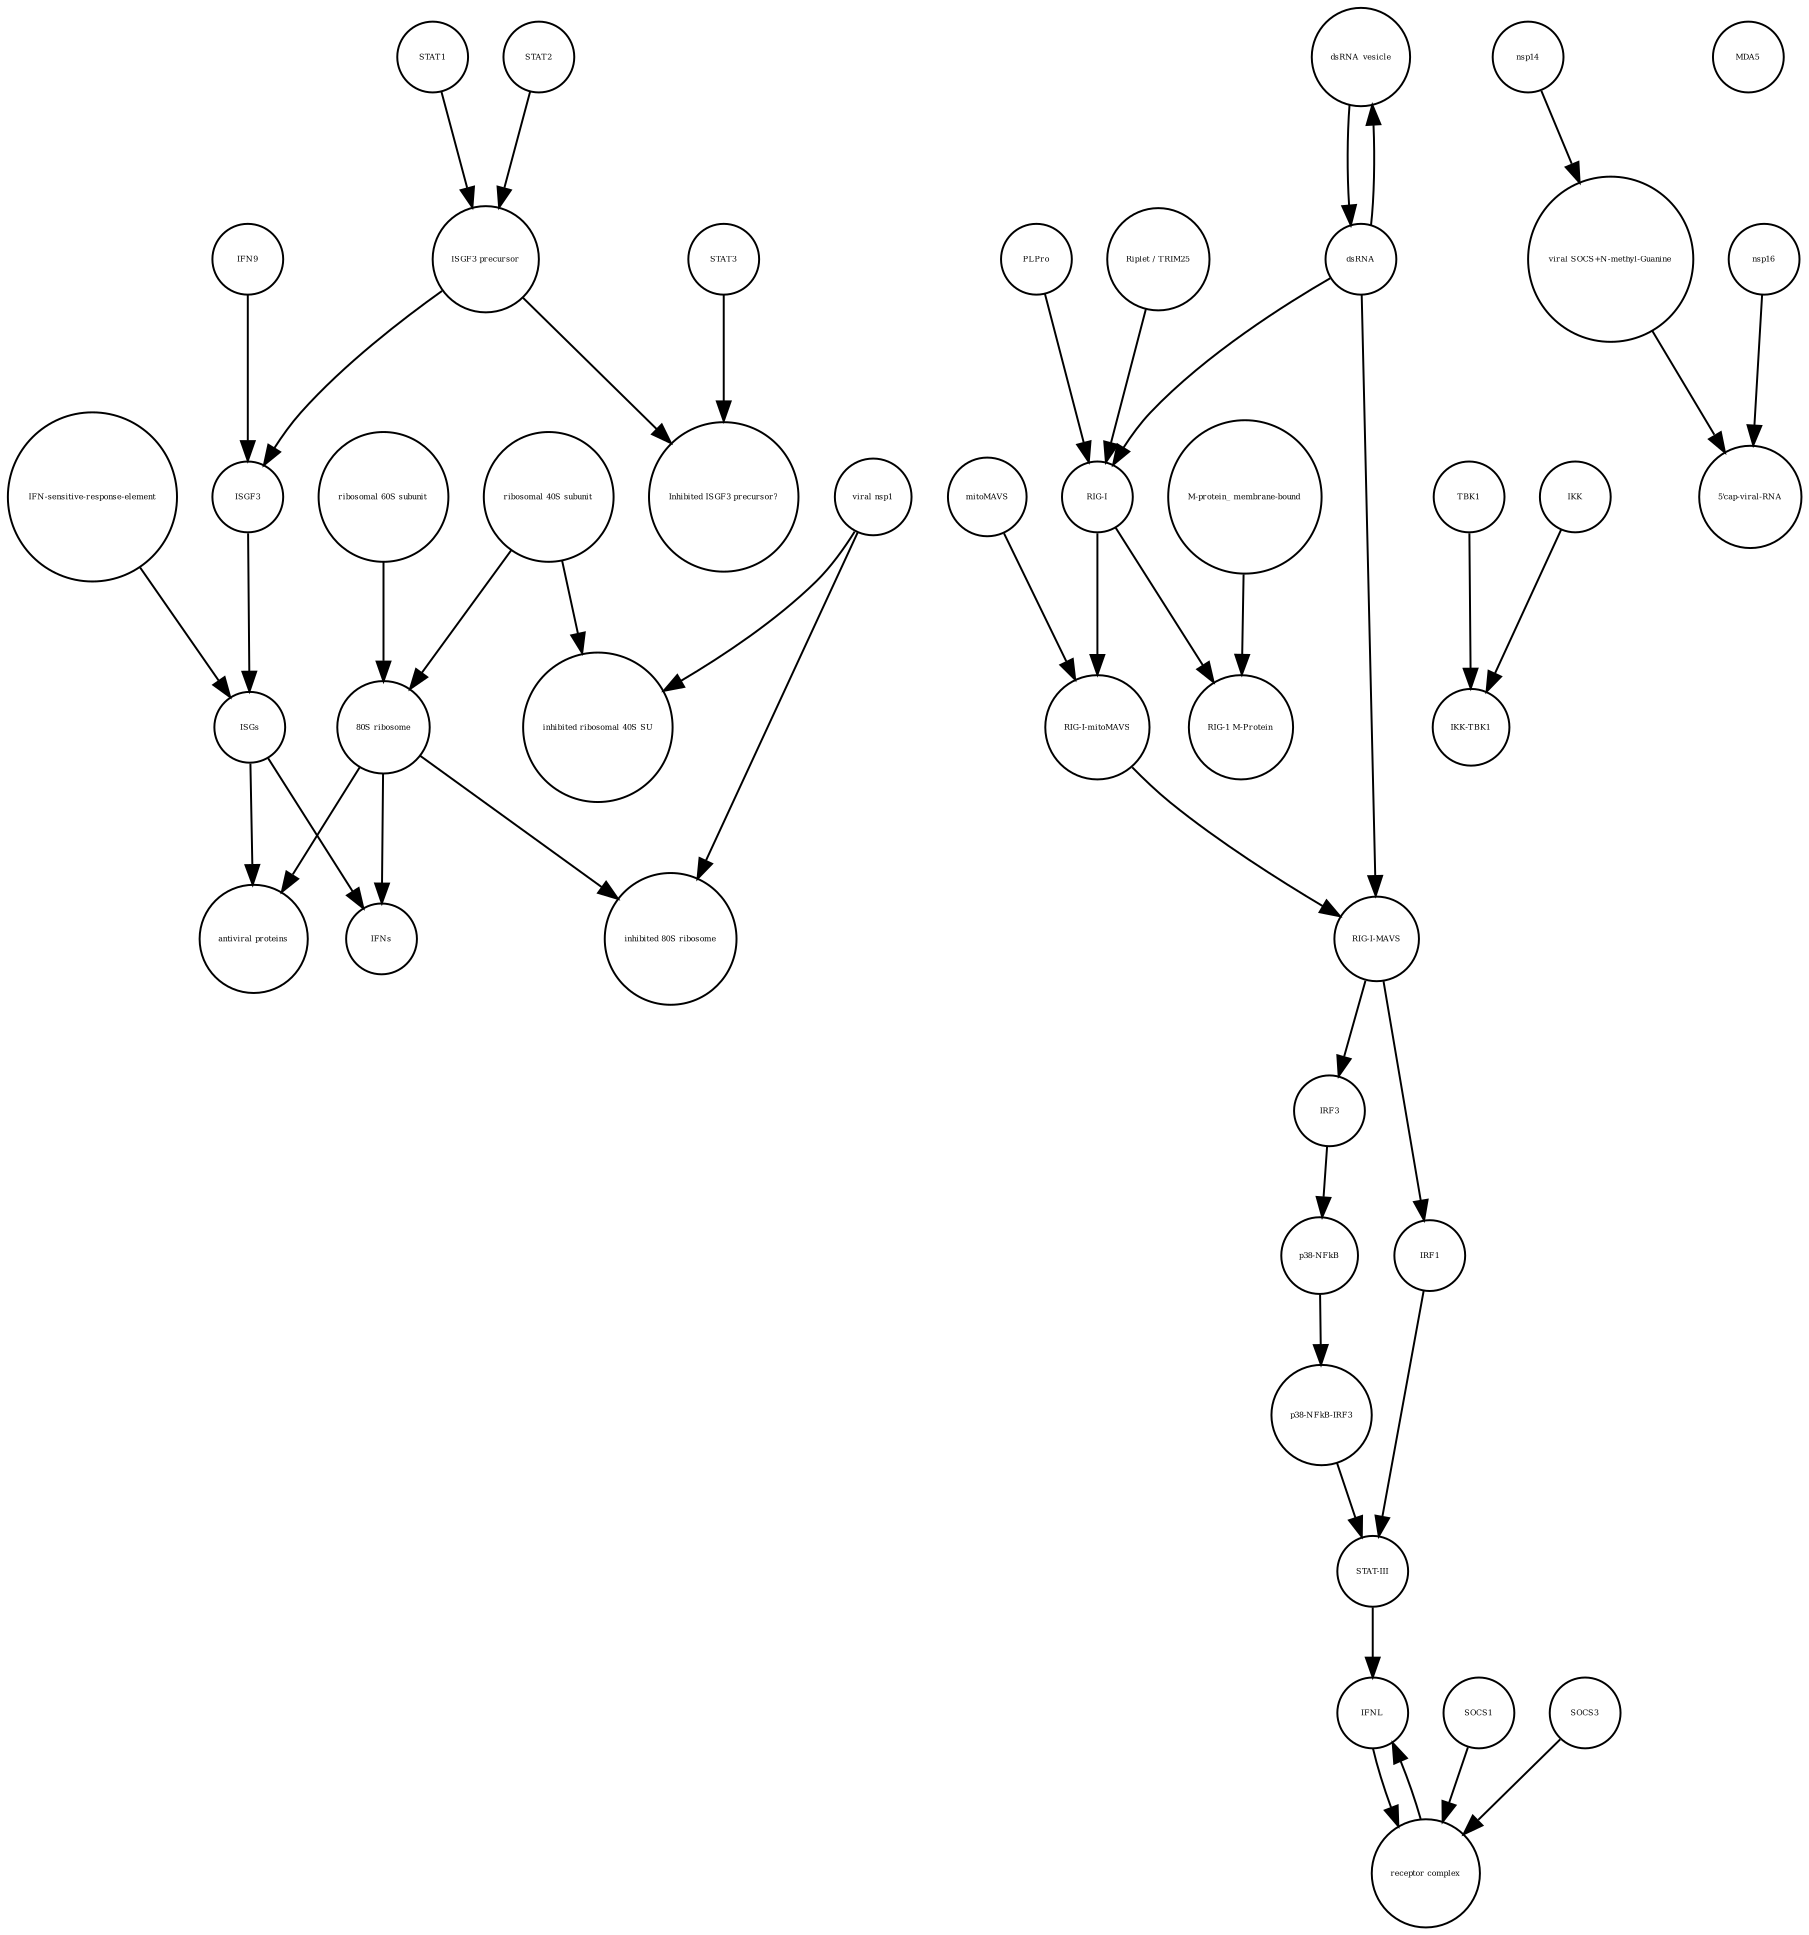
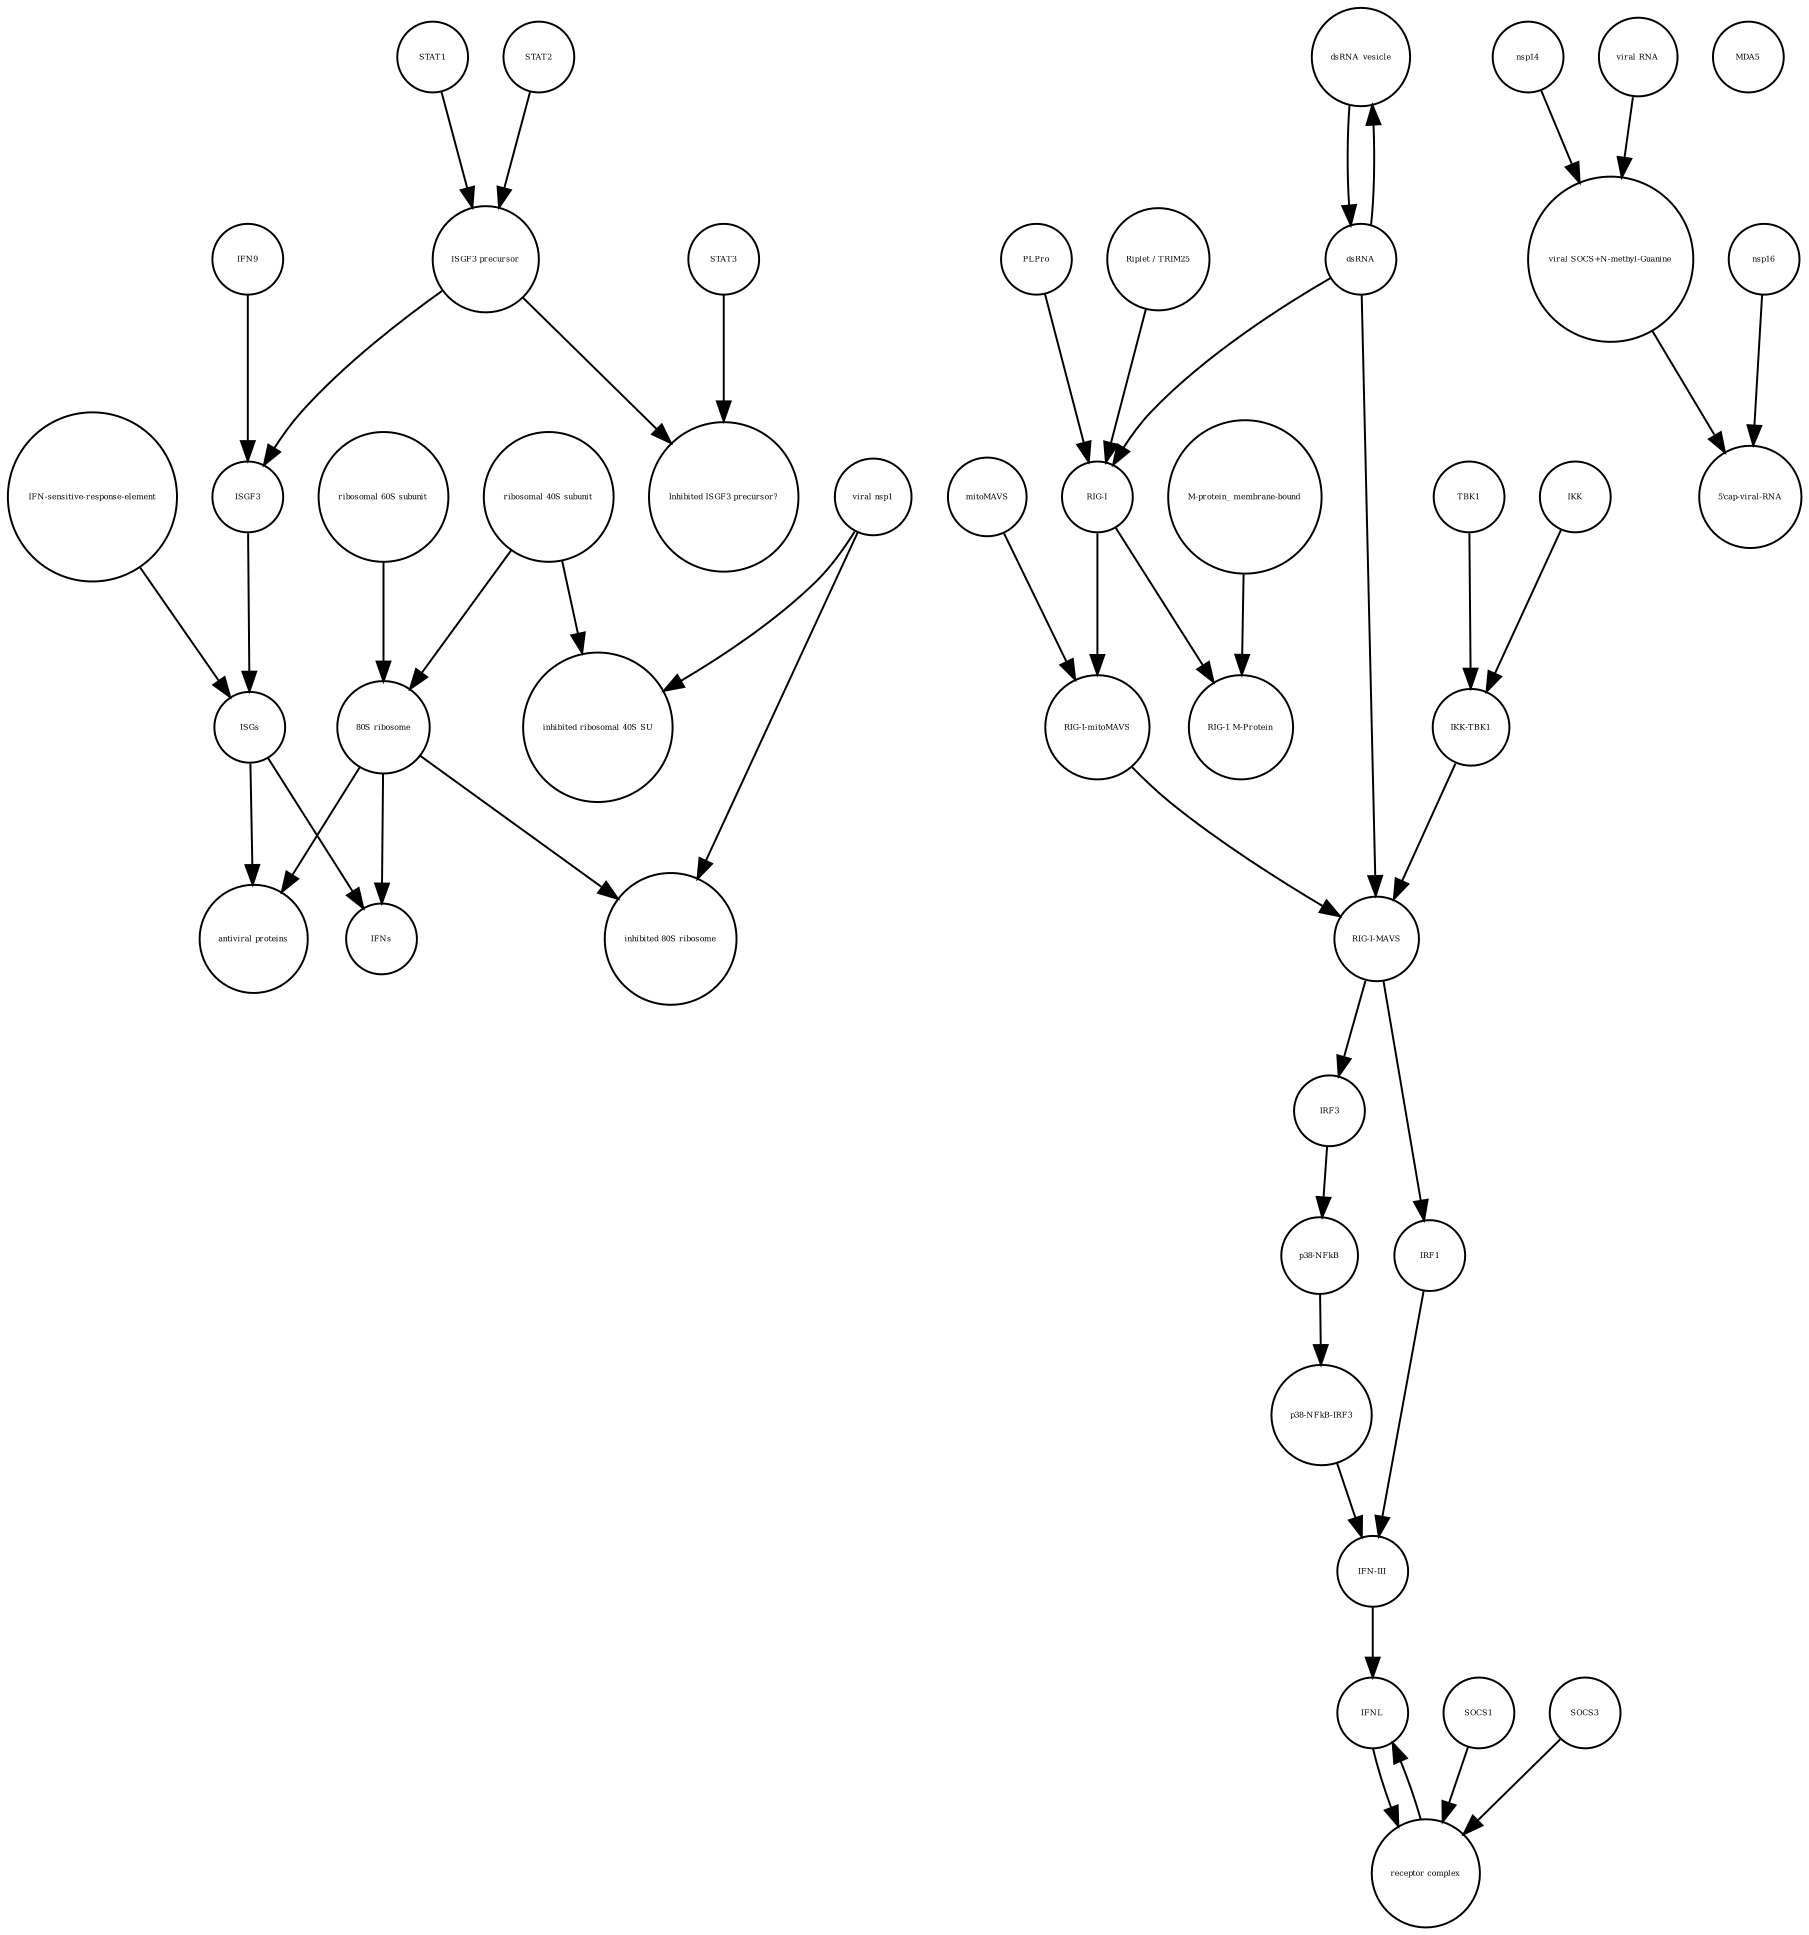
node "viral RNA": added
edge "IKK-TBK1" -> "RIG-I-MAVS": added
node "STAT-III": label "STAT-III" -> "IFN-III"
